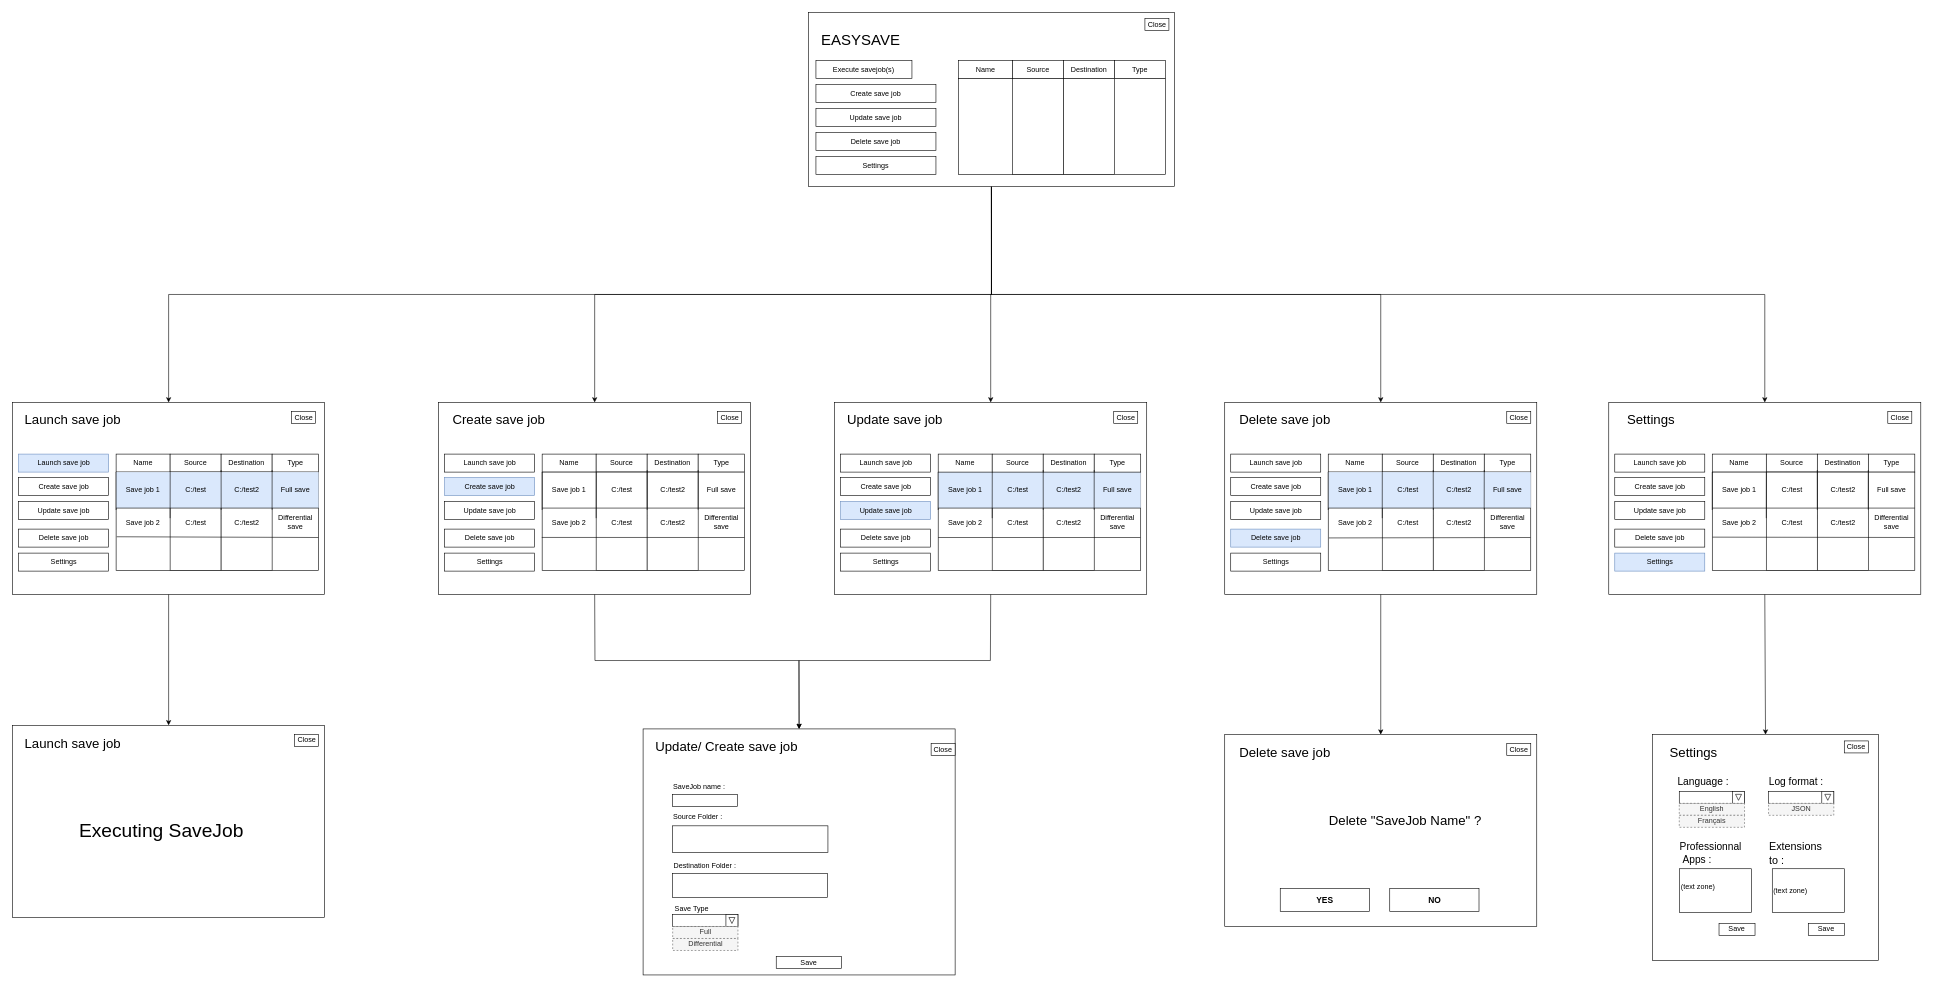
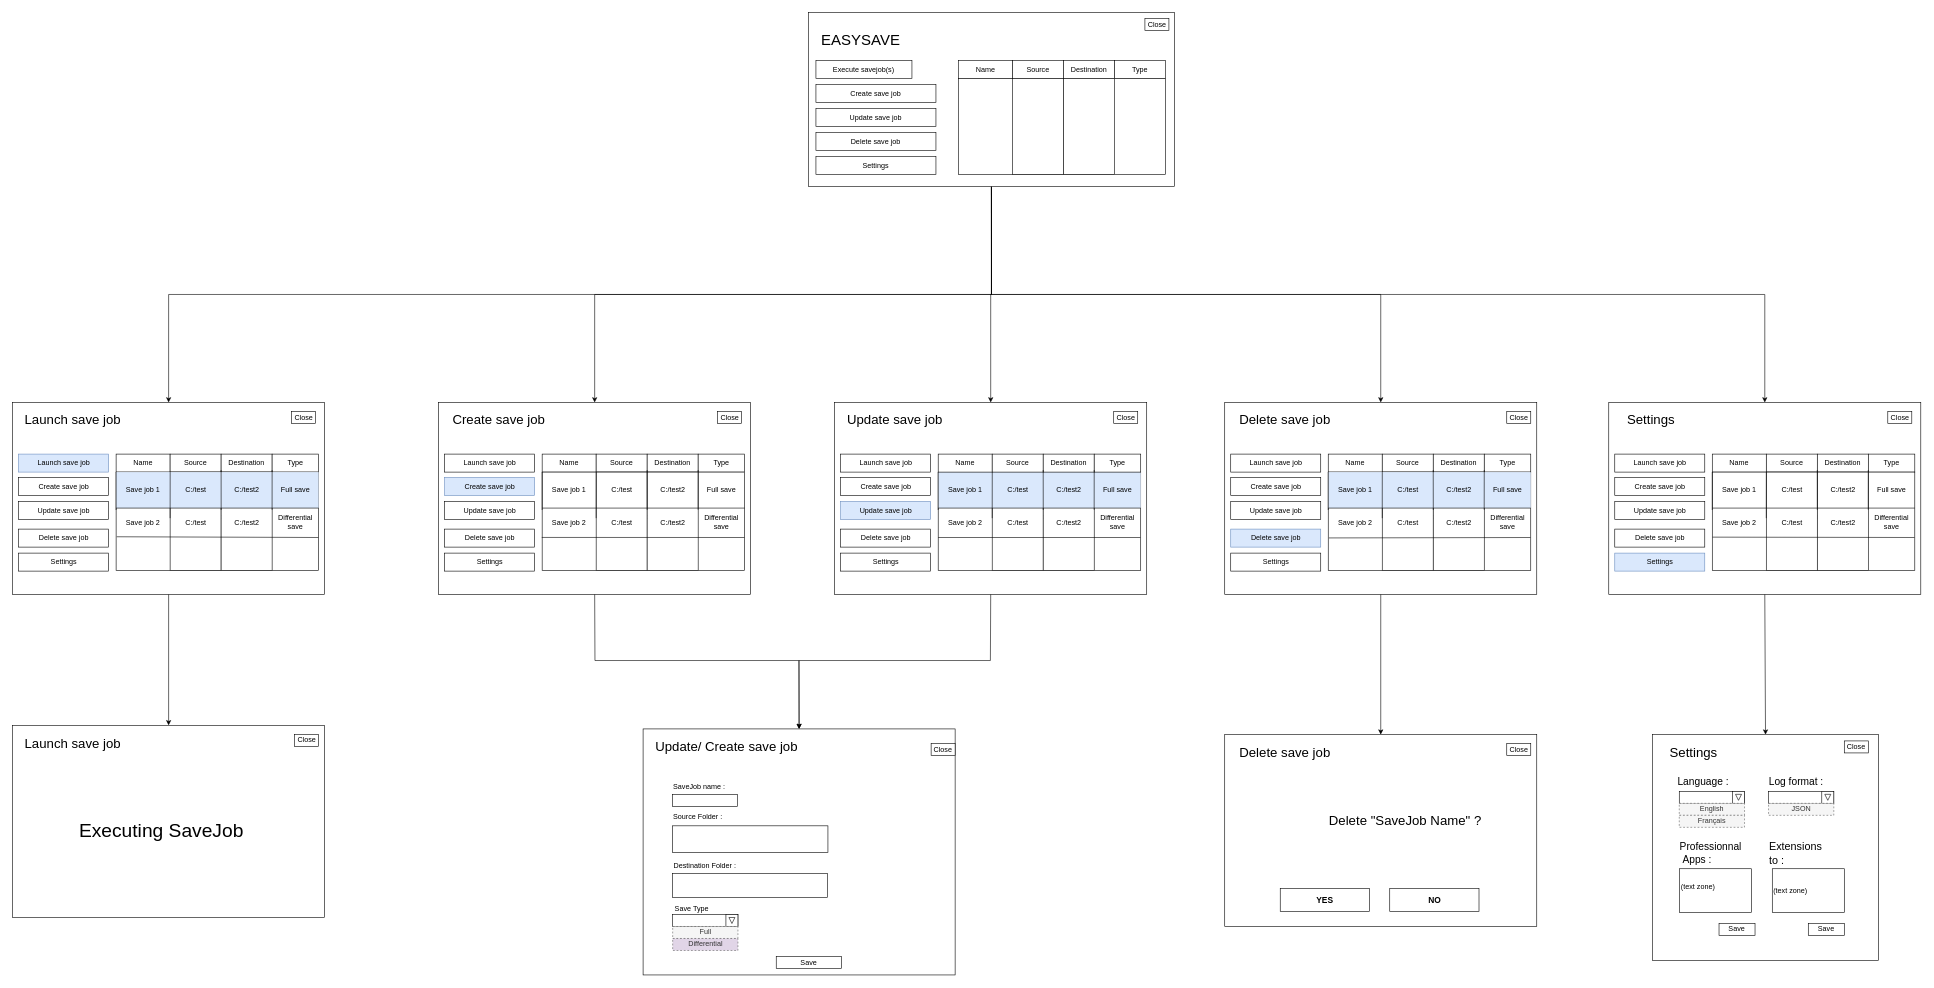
node "Differential": fillcolor #f5f5f5 -> #e1d5e7
